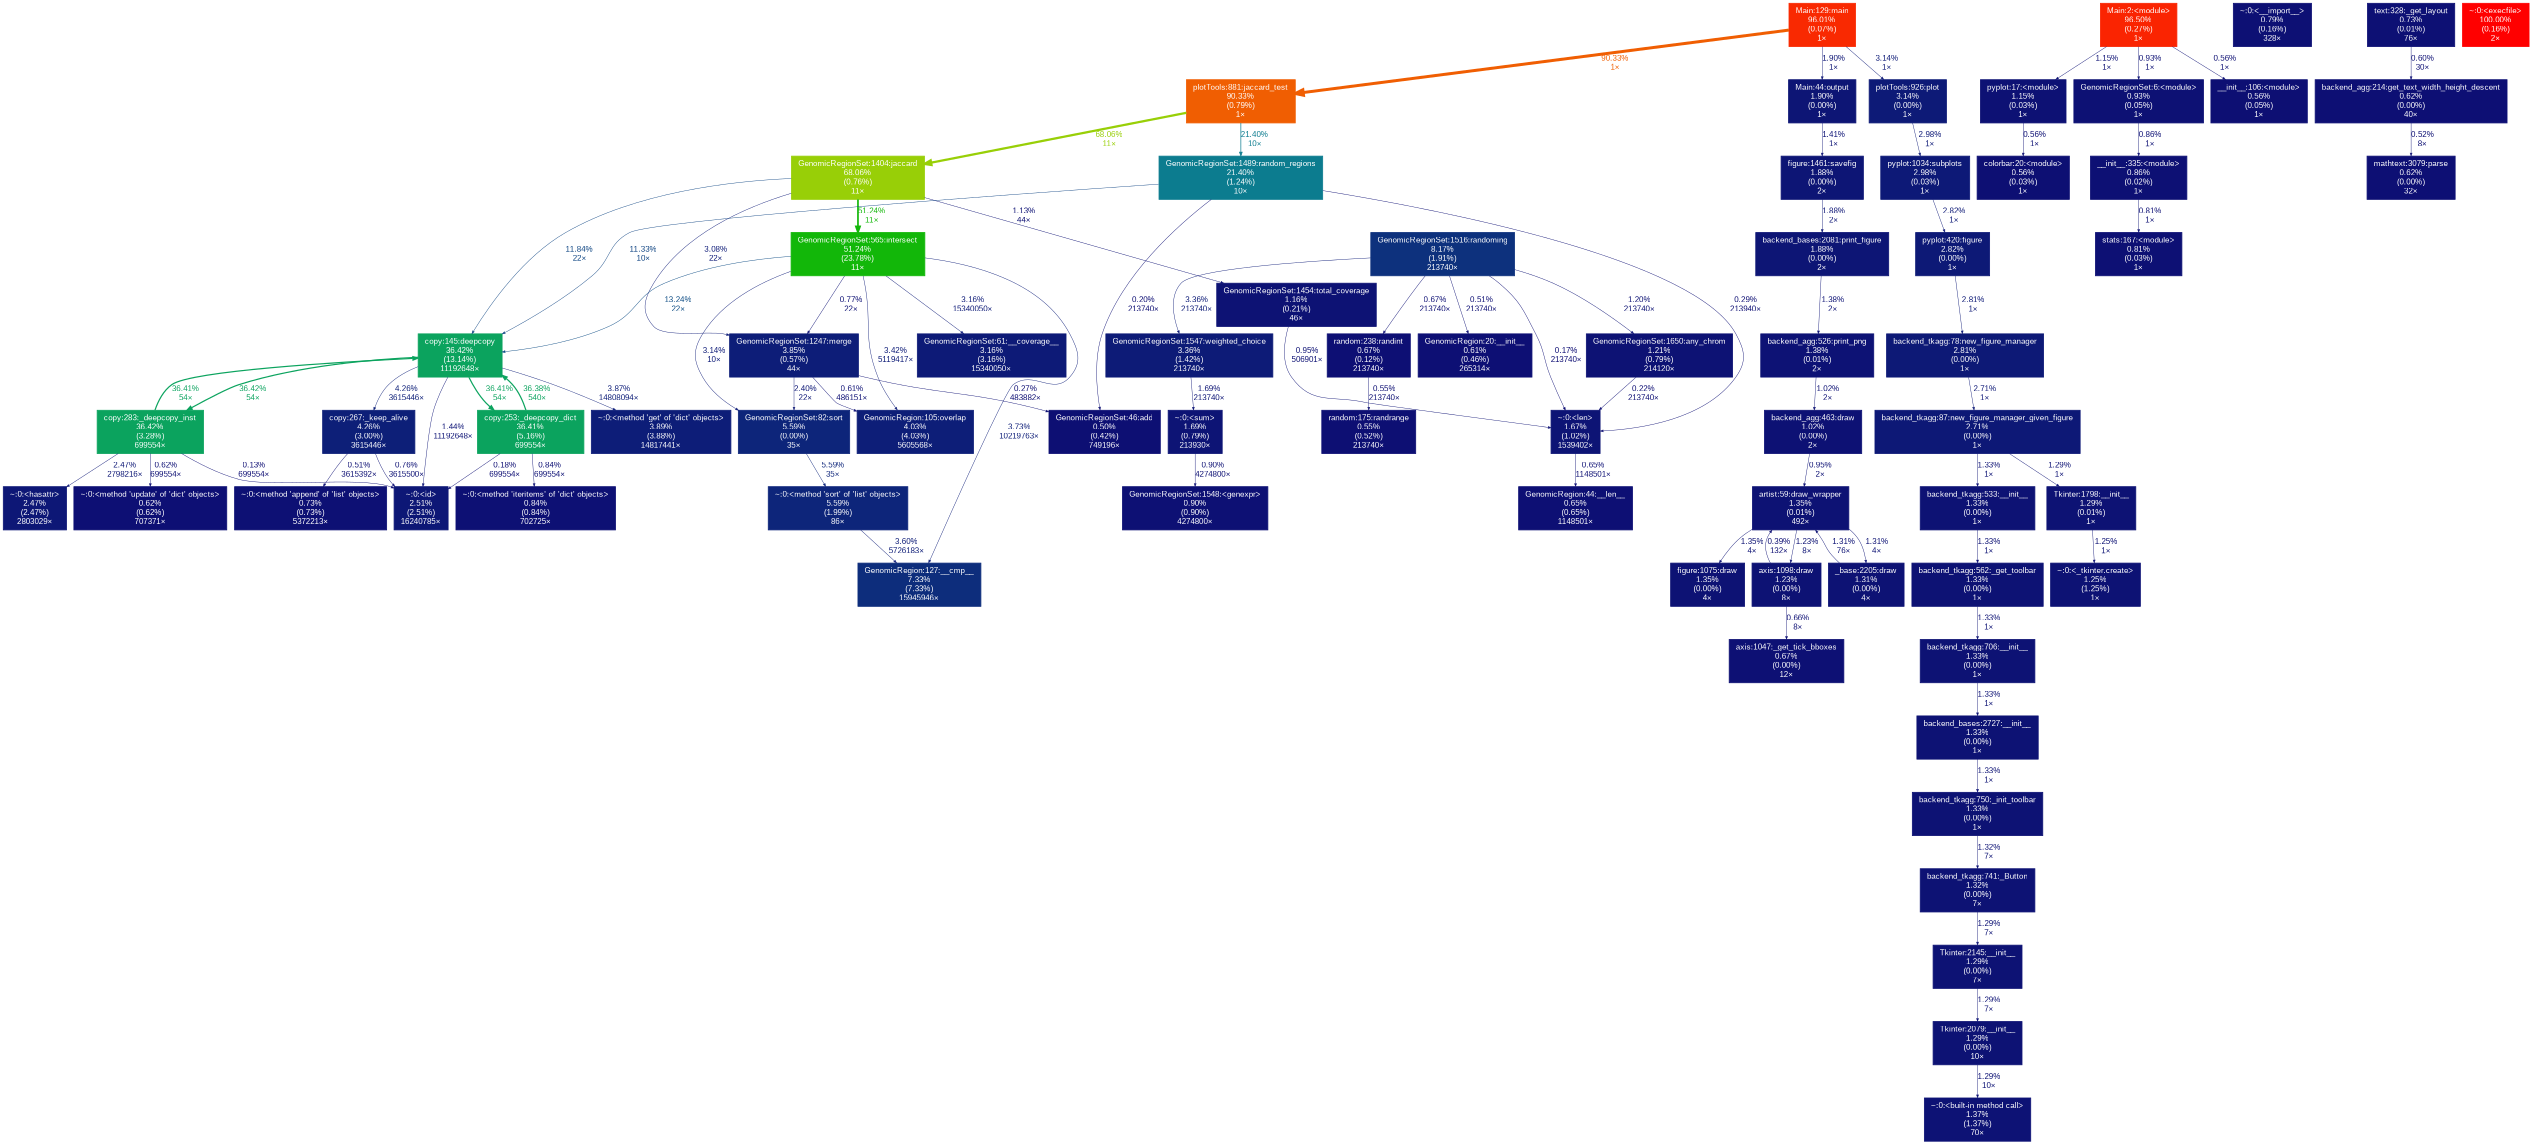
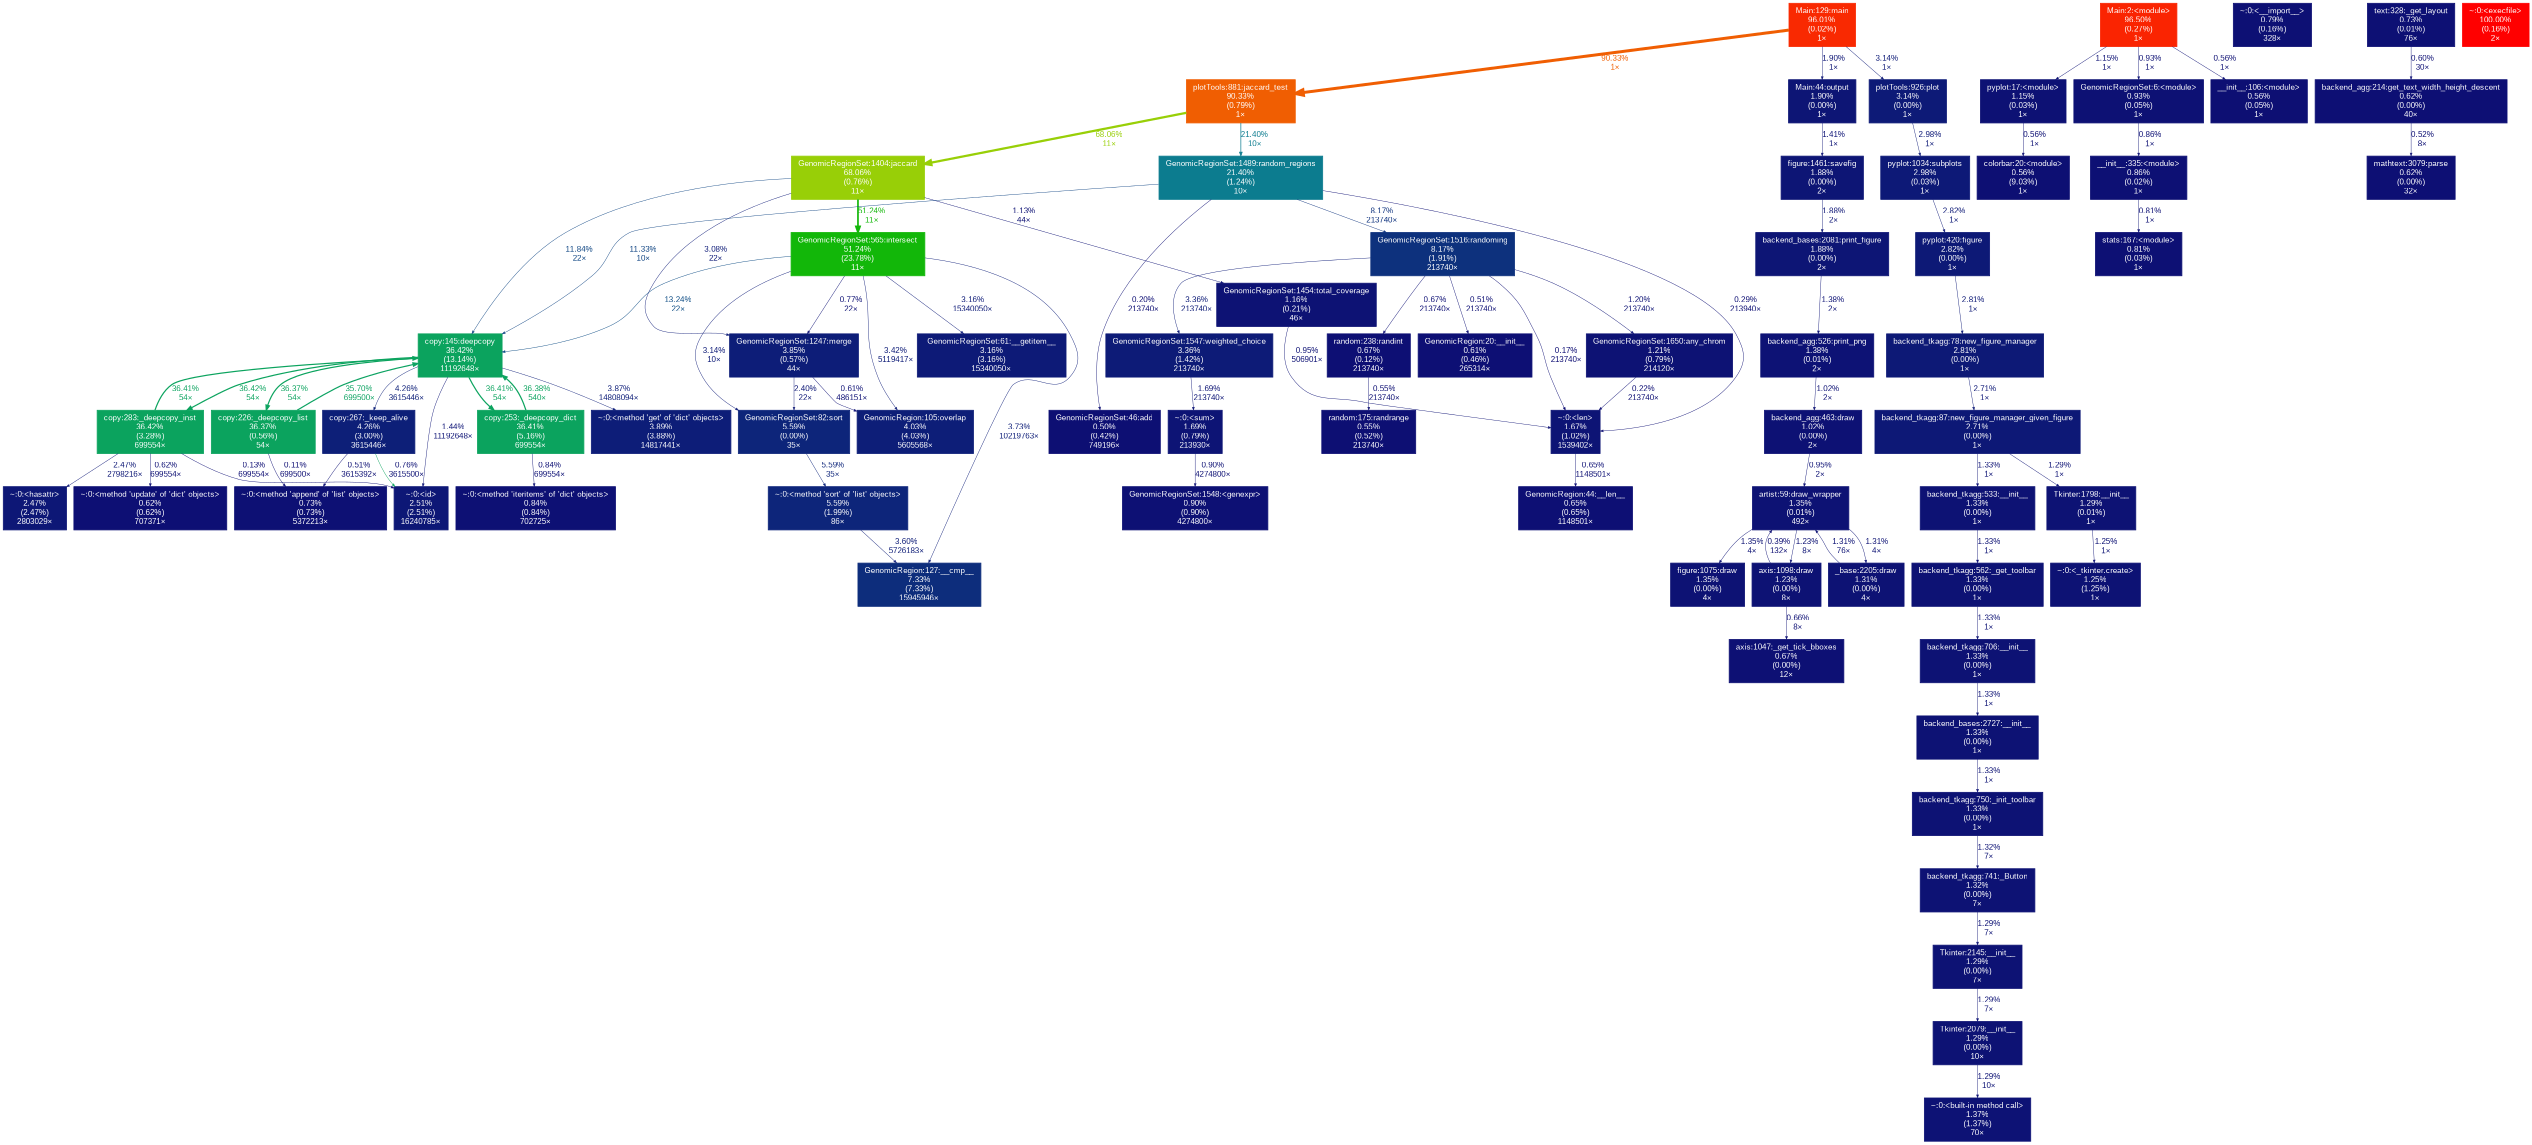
node "Main:129:main 96.01% (0.07%) 1×": label "Main:129:main 96.01% (0.07%) 1×" -> "Main:129:main 96.01% (0.02%) 1×"
node "colorbar:20:<module> 0.56% (0.03%) 1×": label "colorbar:20:<module> 0.56% (0.03%) 1×" -> "colorbar:20:<module> 0.56% (9.03%) 1×"
edge "GenomicRegionSet:1489:random_regions 21.40% (1.24%) 10×" -> "GenomicRegionSet:1516:randoming 8.17% (1.91%) 213740×": added, label "8.17% 213740×"
node "GenomicRegionSet:61:__coverage__ 3.16% (3.16%) 15340050×": label "GenomicRegionSet:61:__coverage__ 3.16% (3.16%) 15340050×" -> "GenomicRegionSet:61:__getitem__ 3.16% (3.16%) 15340050×"
edge "GenomicRegionSet:1247:merge 3.85% (0.57%) 44×" -> "GenomicRegionSet:46:add 0.50% (0.42%) 749196×": removed, label "0.27% 483882×"
node "copy:226:_deepcopy_list 36.37% (0.56%) 54×": added
edge "copy:267:_keep_alive 4.26% (3.00%) 3615446×" -> "~:0:<id> 2.51% (2.51%) 16240785×": color #0d1074 -> #0ba35e
edge "copy:253:_deepcopy_dict 36.41% (5.16%) 699554×" -> "~:0:<id> 2.51% (2.51%) 16240785×": removed, label "0.18% 699554×"
